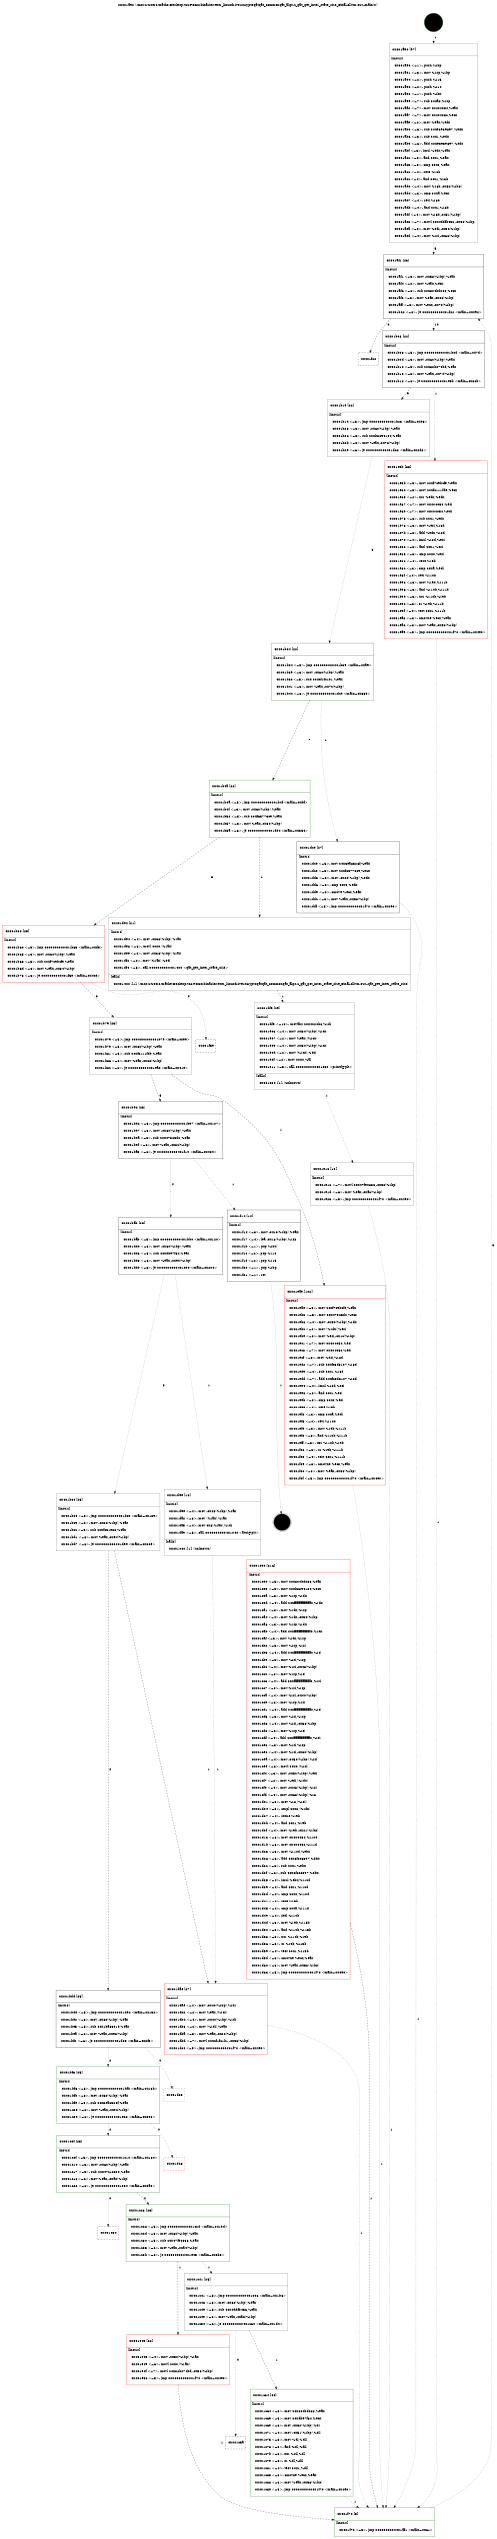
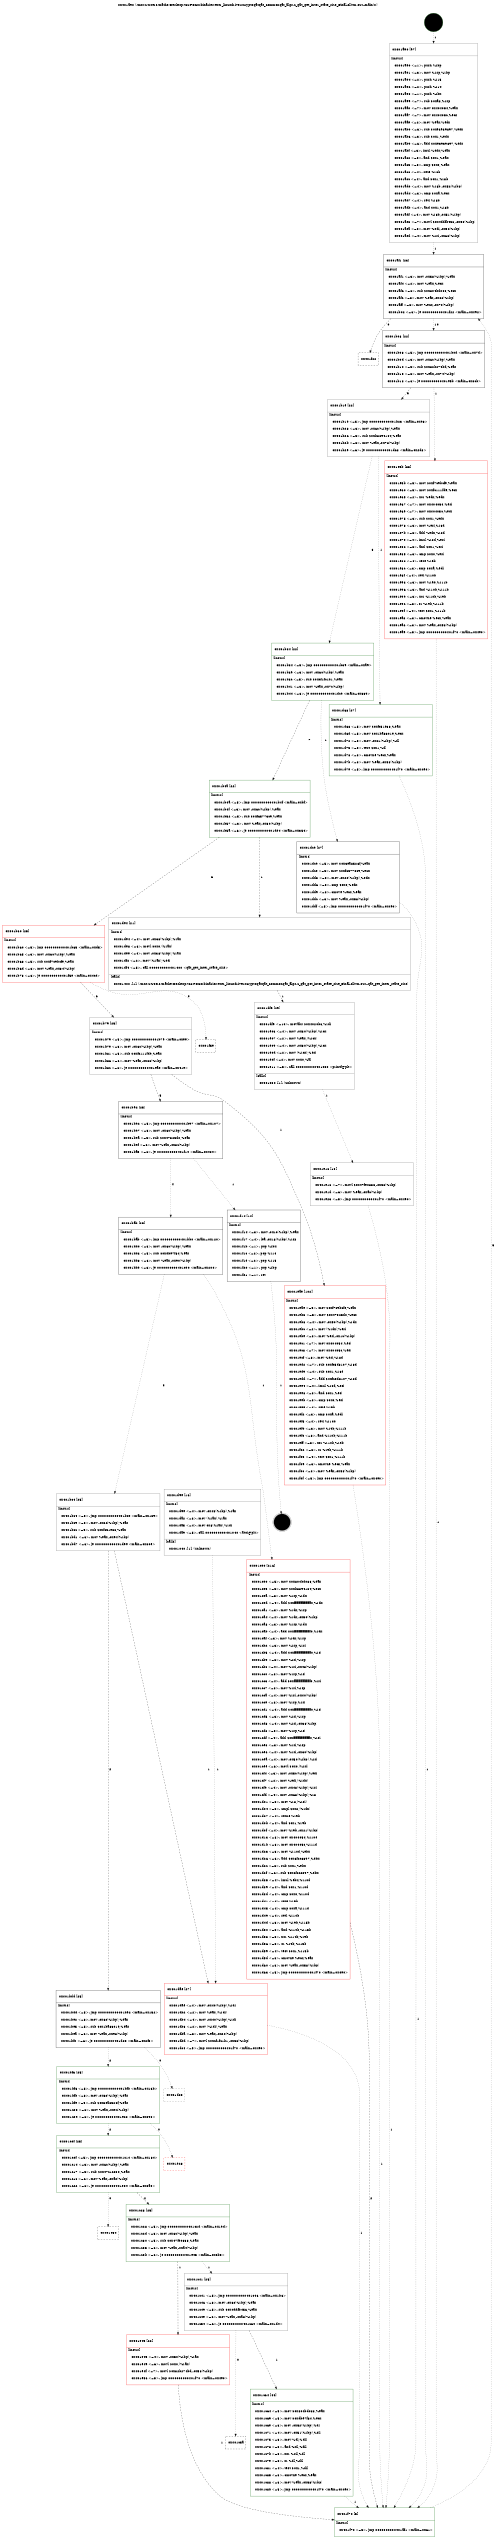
edge "0x401a90 [97]" -> "0x401af1 [23]": label " 5" -> " 1"
node "0x401d68 [27]": added
edge "0x401bab [25]" -> "0x401d9e [16]": now "0x401bab [25]" -> "0x401c90 [216]"
edge "0x401c90 [216]" -> "0x401f70 [5]": label " 1" -> " 2"
